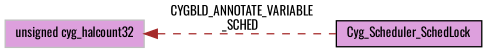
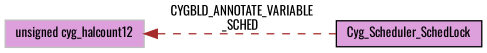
node "unsigned cyg_halcount32": label "unsigned cyg_halcount32" -> "unsigned cyg_halcount12"
